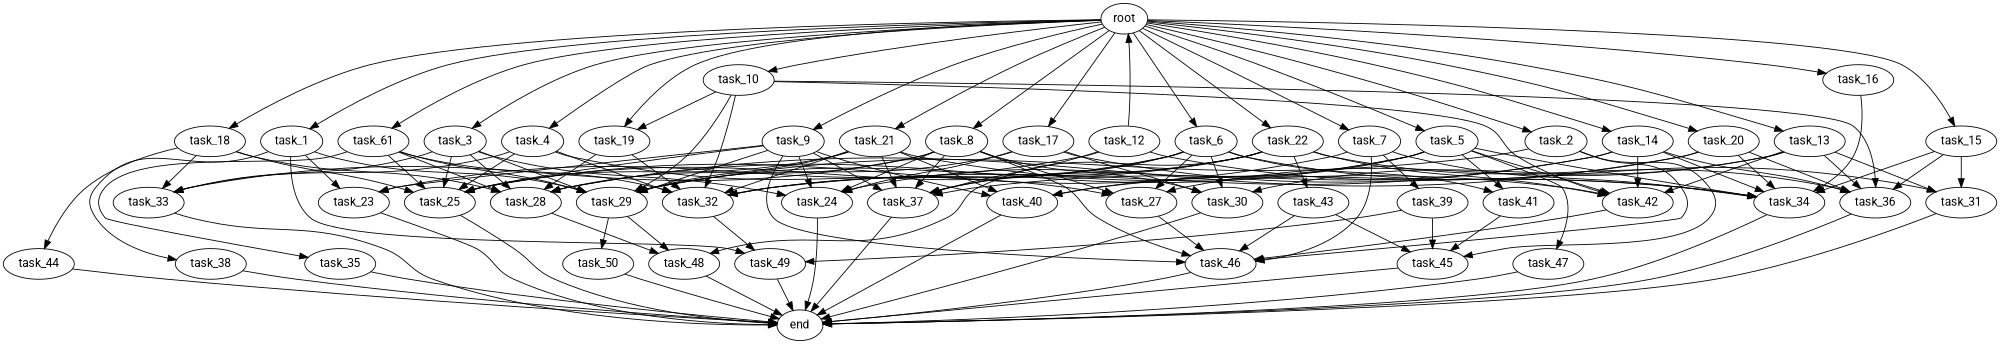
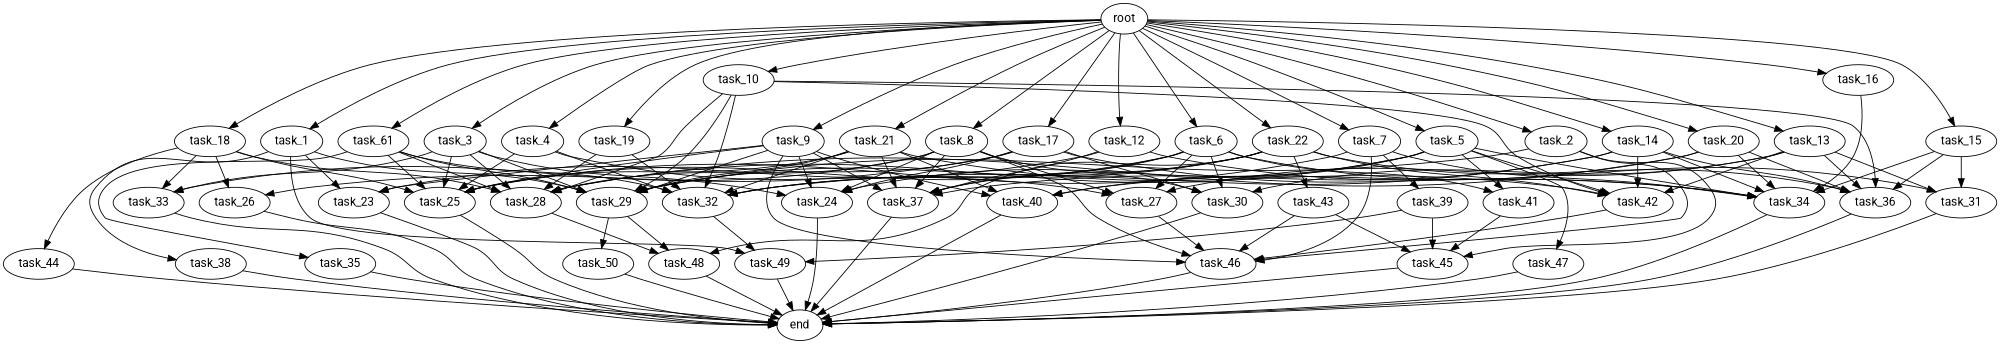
edge "task_12" -> "root": reversed
edge "task_10" -> "task_19": now "task_10" -> "task_28"
edge "task_4" -> "task_33": removed
node "task_26": added
